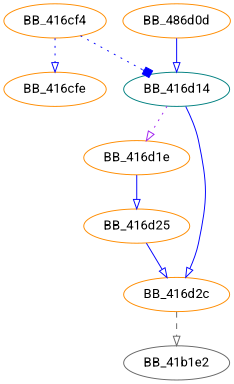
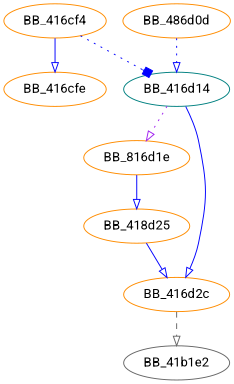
edge "BB_416cf4" -> "BB_416cfe": style dotted -> solid
edge "BB_486d0d" -> "BB_416d14": style solid -> dotted
node "BB_416d1e": label "BB_416d1e" -> "BB_816d1e"
node "BB_416d25": label "BB_416d25" -> "BB_418d25"
